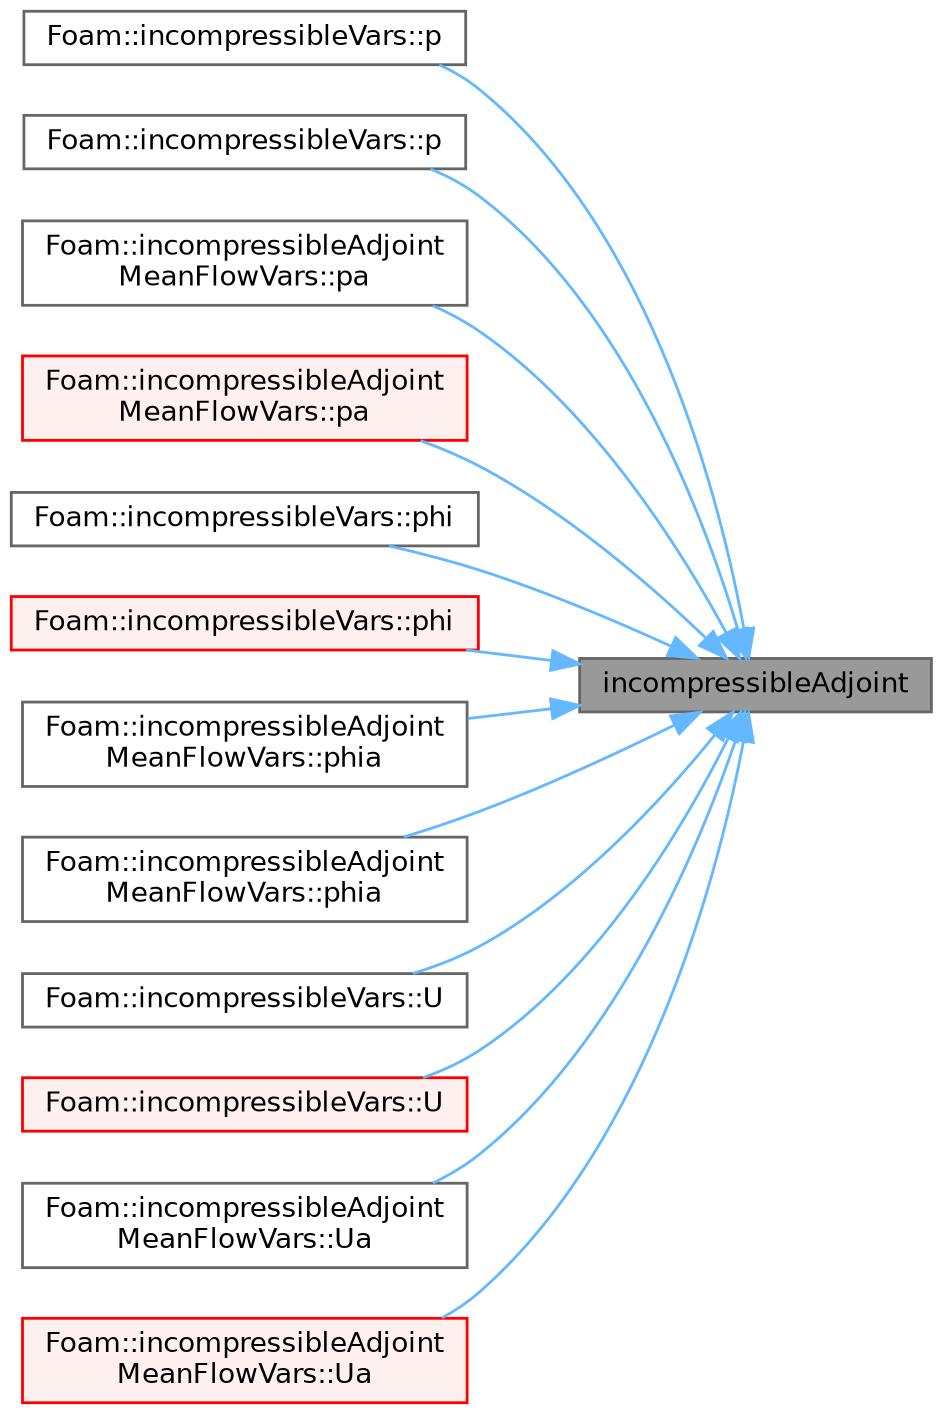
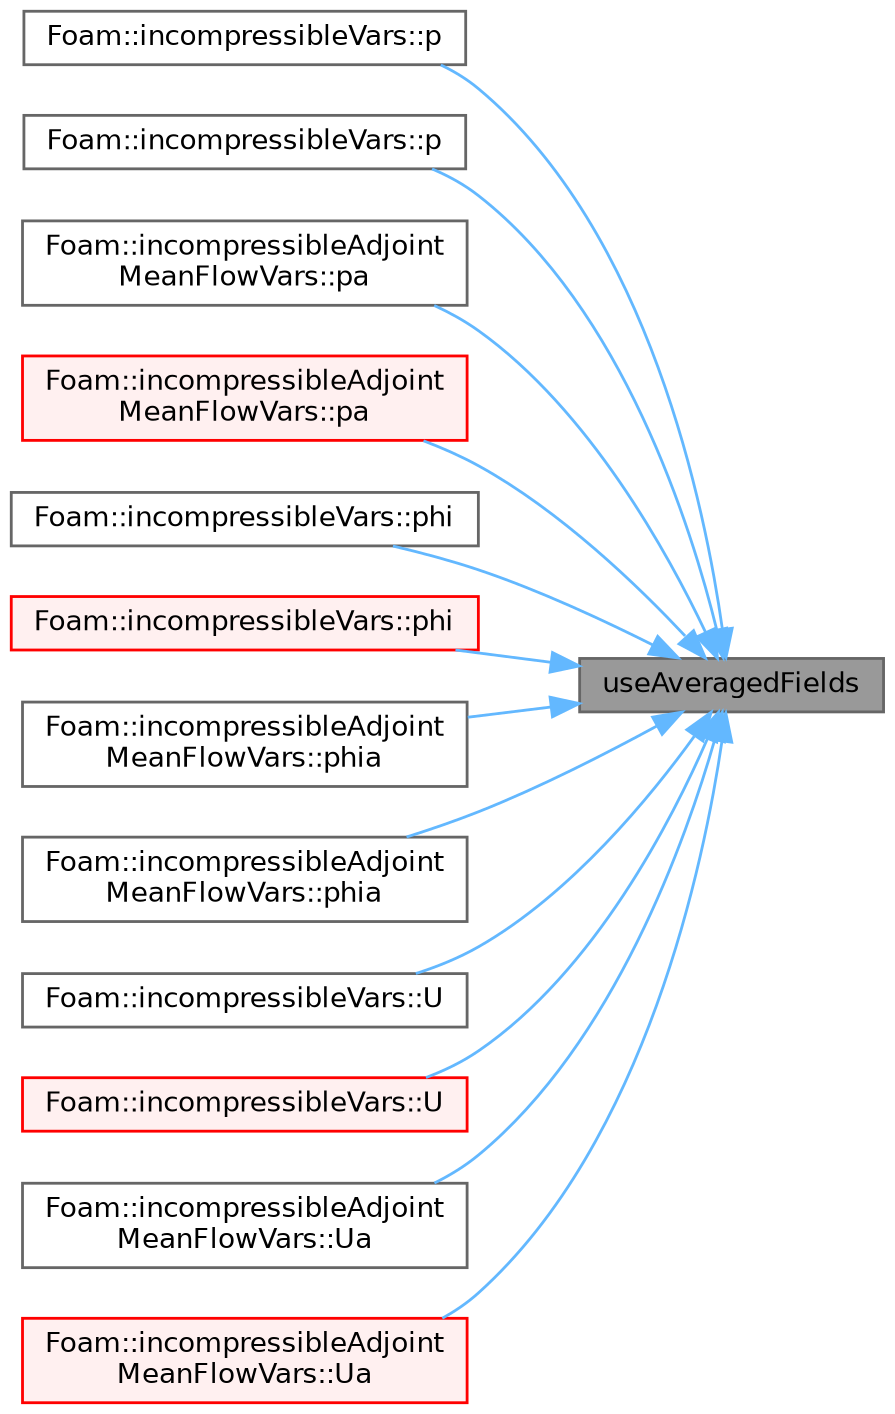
node "incompressibleAdjoint": label "incompressibleAdjoint" -> "useAveragedFields"
